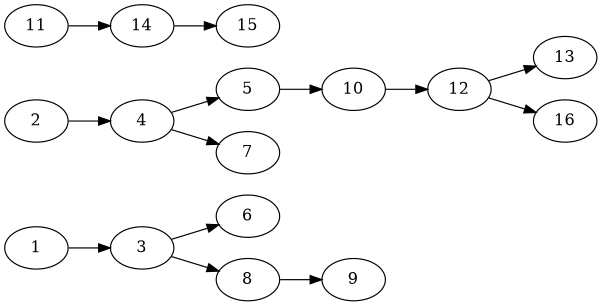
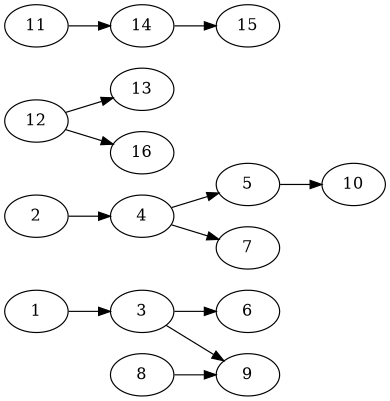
edge "10" -> "12": removed
edge "3" -> "8": now "3" -> "9"
